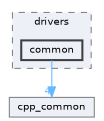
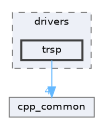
node "common": label "common" -> "trsp"
